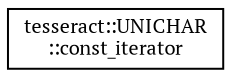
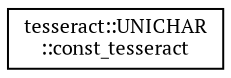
node "tesseract::UNICHAR ::const_iterator": label "tesseract::UNICHAR ::const_iterator" -> "tesseract::UNICHAR ::const_tesseract"
